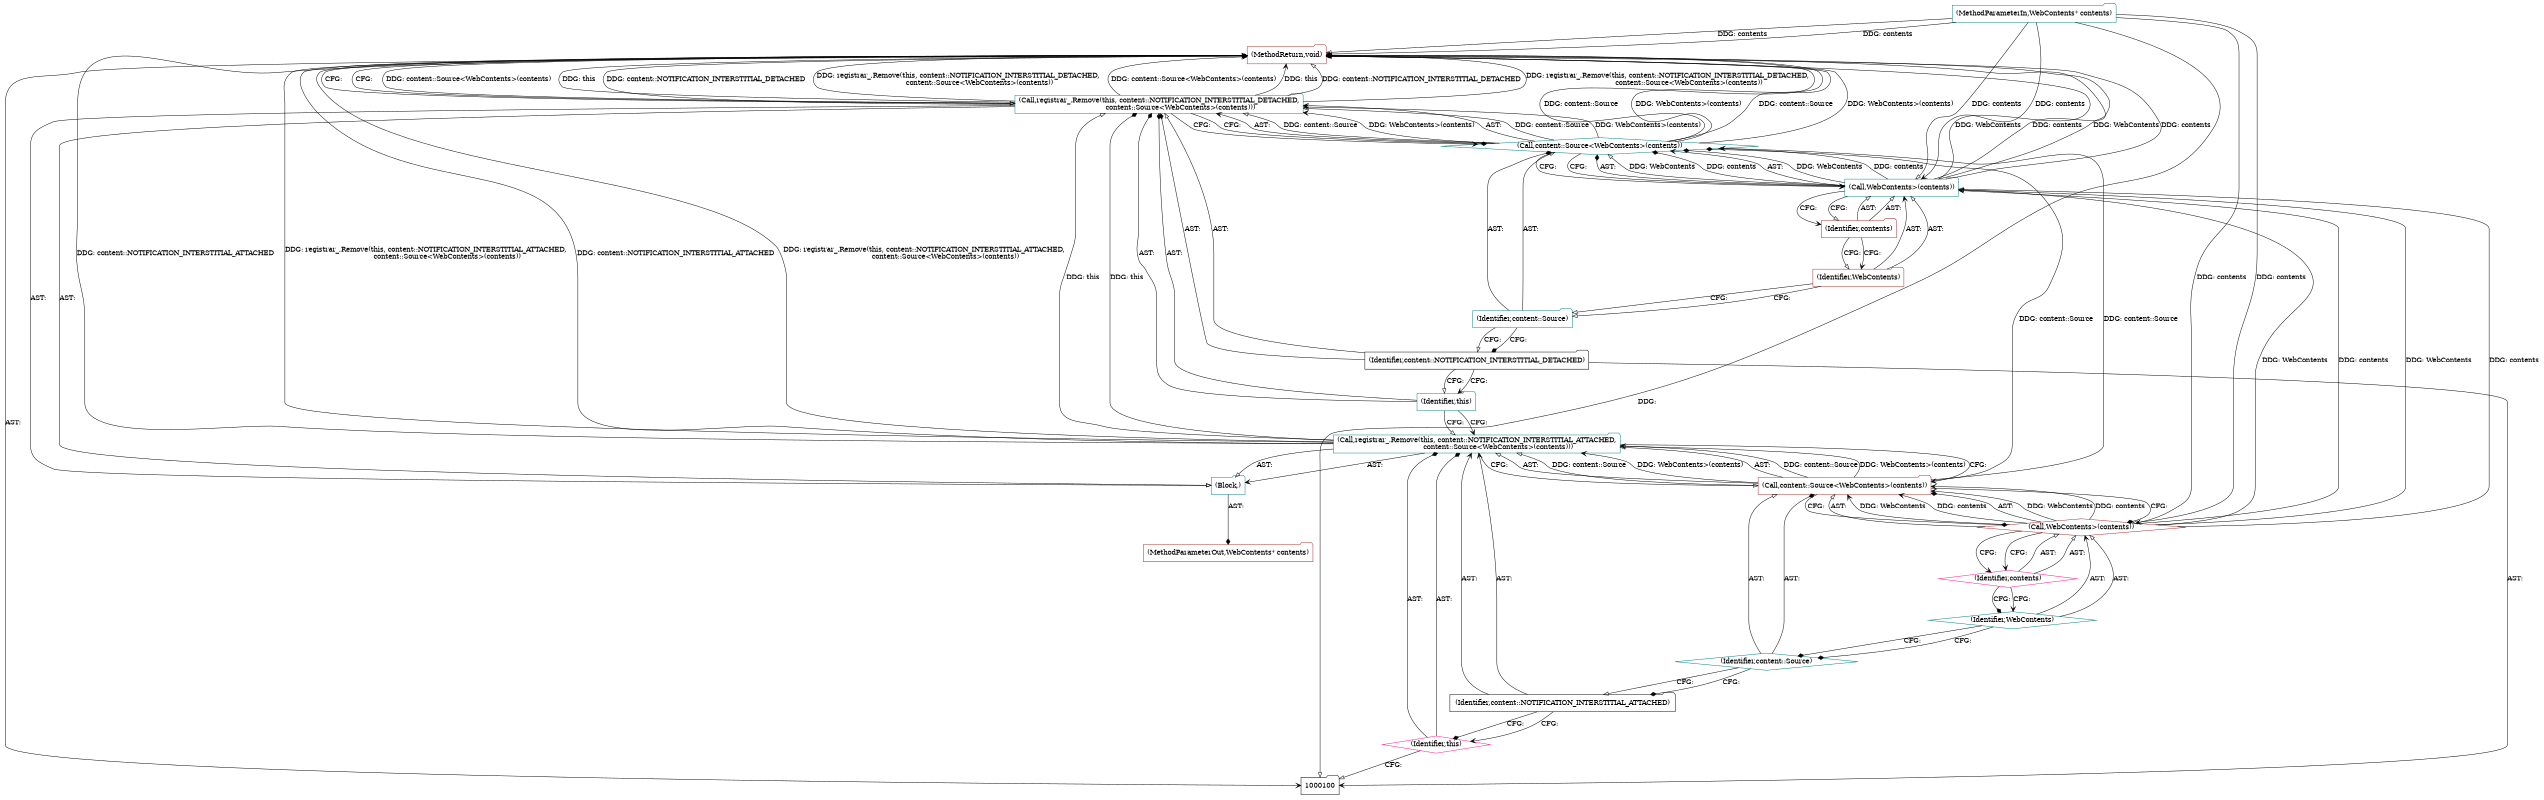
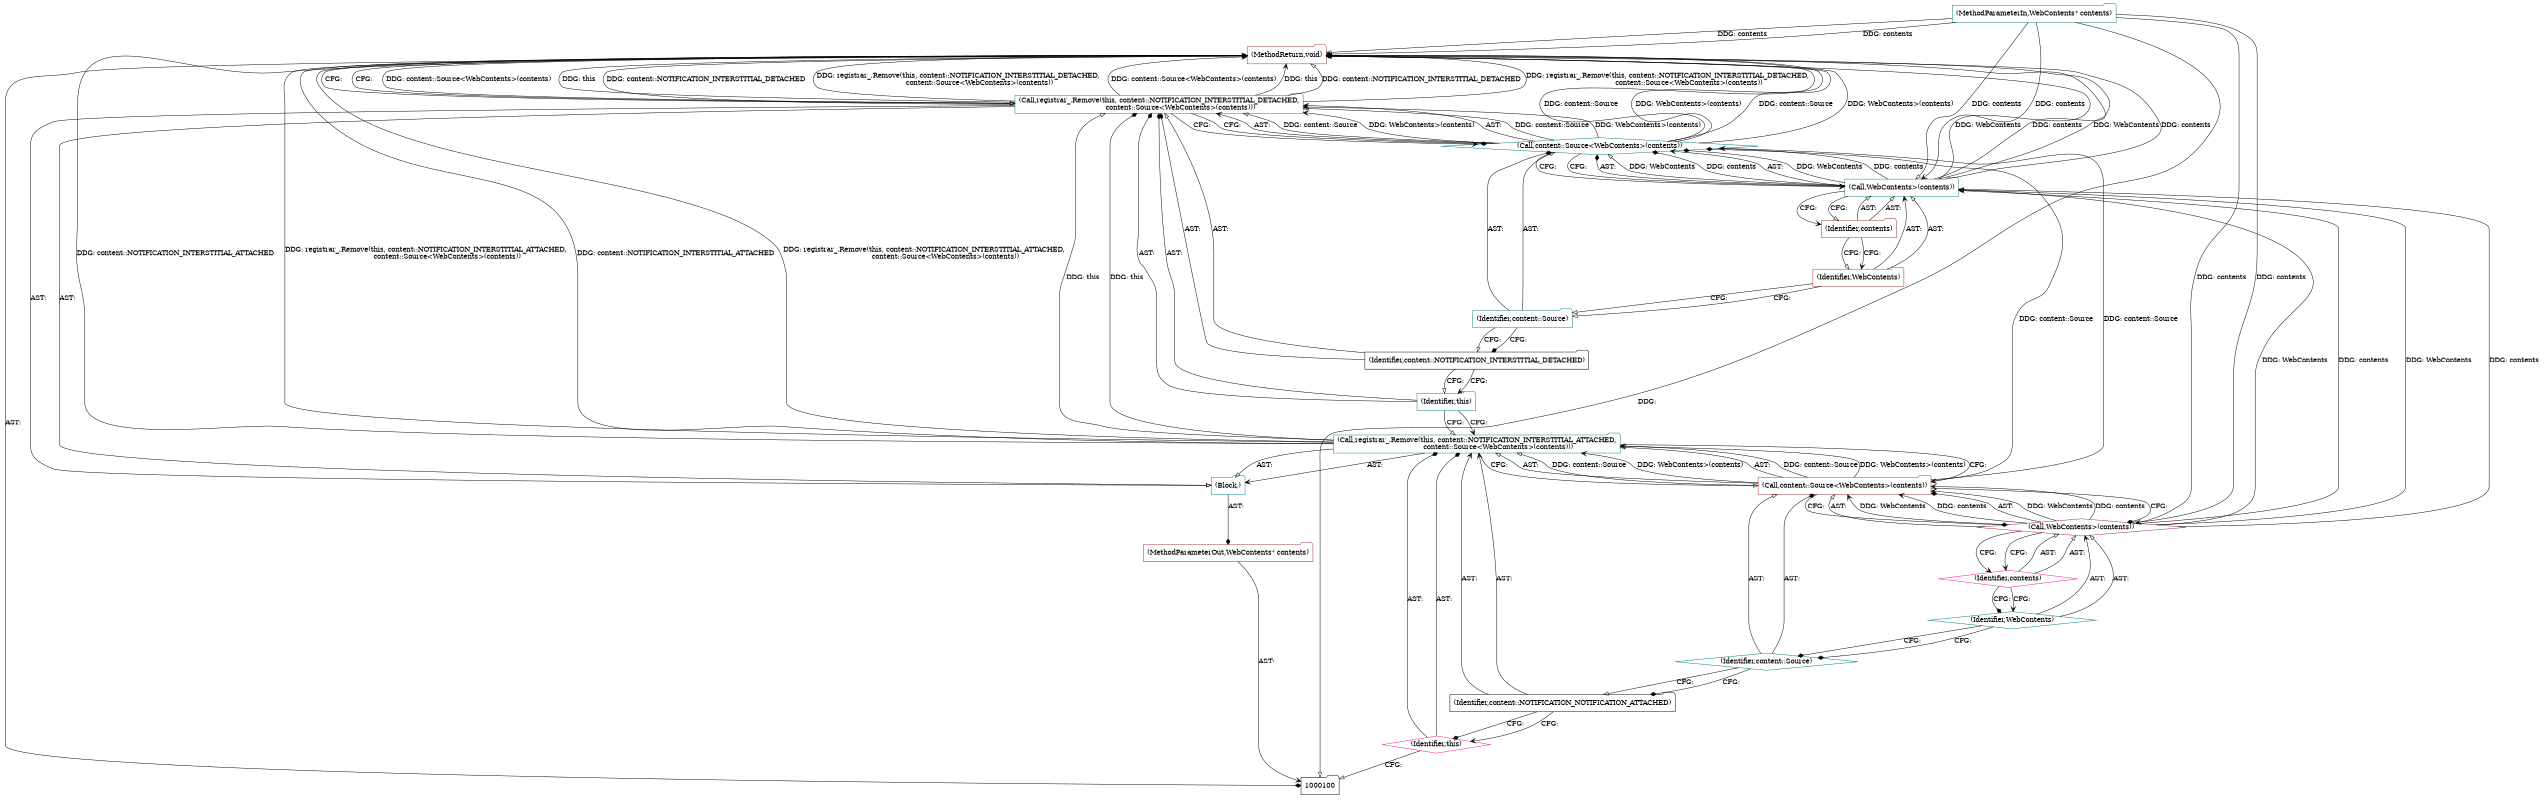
edge "(MethodReturn,void)" -> "1000100": arrowhead vee -> diamond
edge "(Identifier,content::NOTIFICATION_INTERSTITIAL_DETACHED)" -> "1000100": now "(MethodParameterOut,WebContents* contents)" -> "1000100"
node "(Identifier,content::NOTIFICATION_INTERSTITIAL_ATTACHED)": label "(Identifier,content::NOTIFICATION_INTERSTITIAL_ATTACHED)" -> "(Identifier,content::NOTIFICATION_NOTIFICATION_ATTACHED)"
